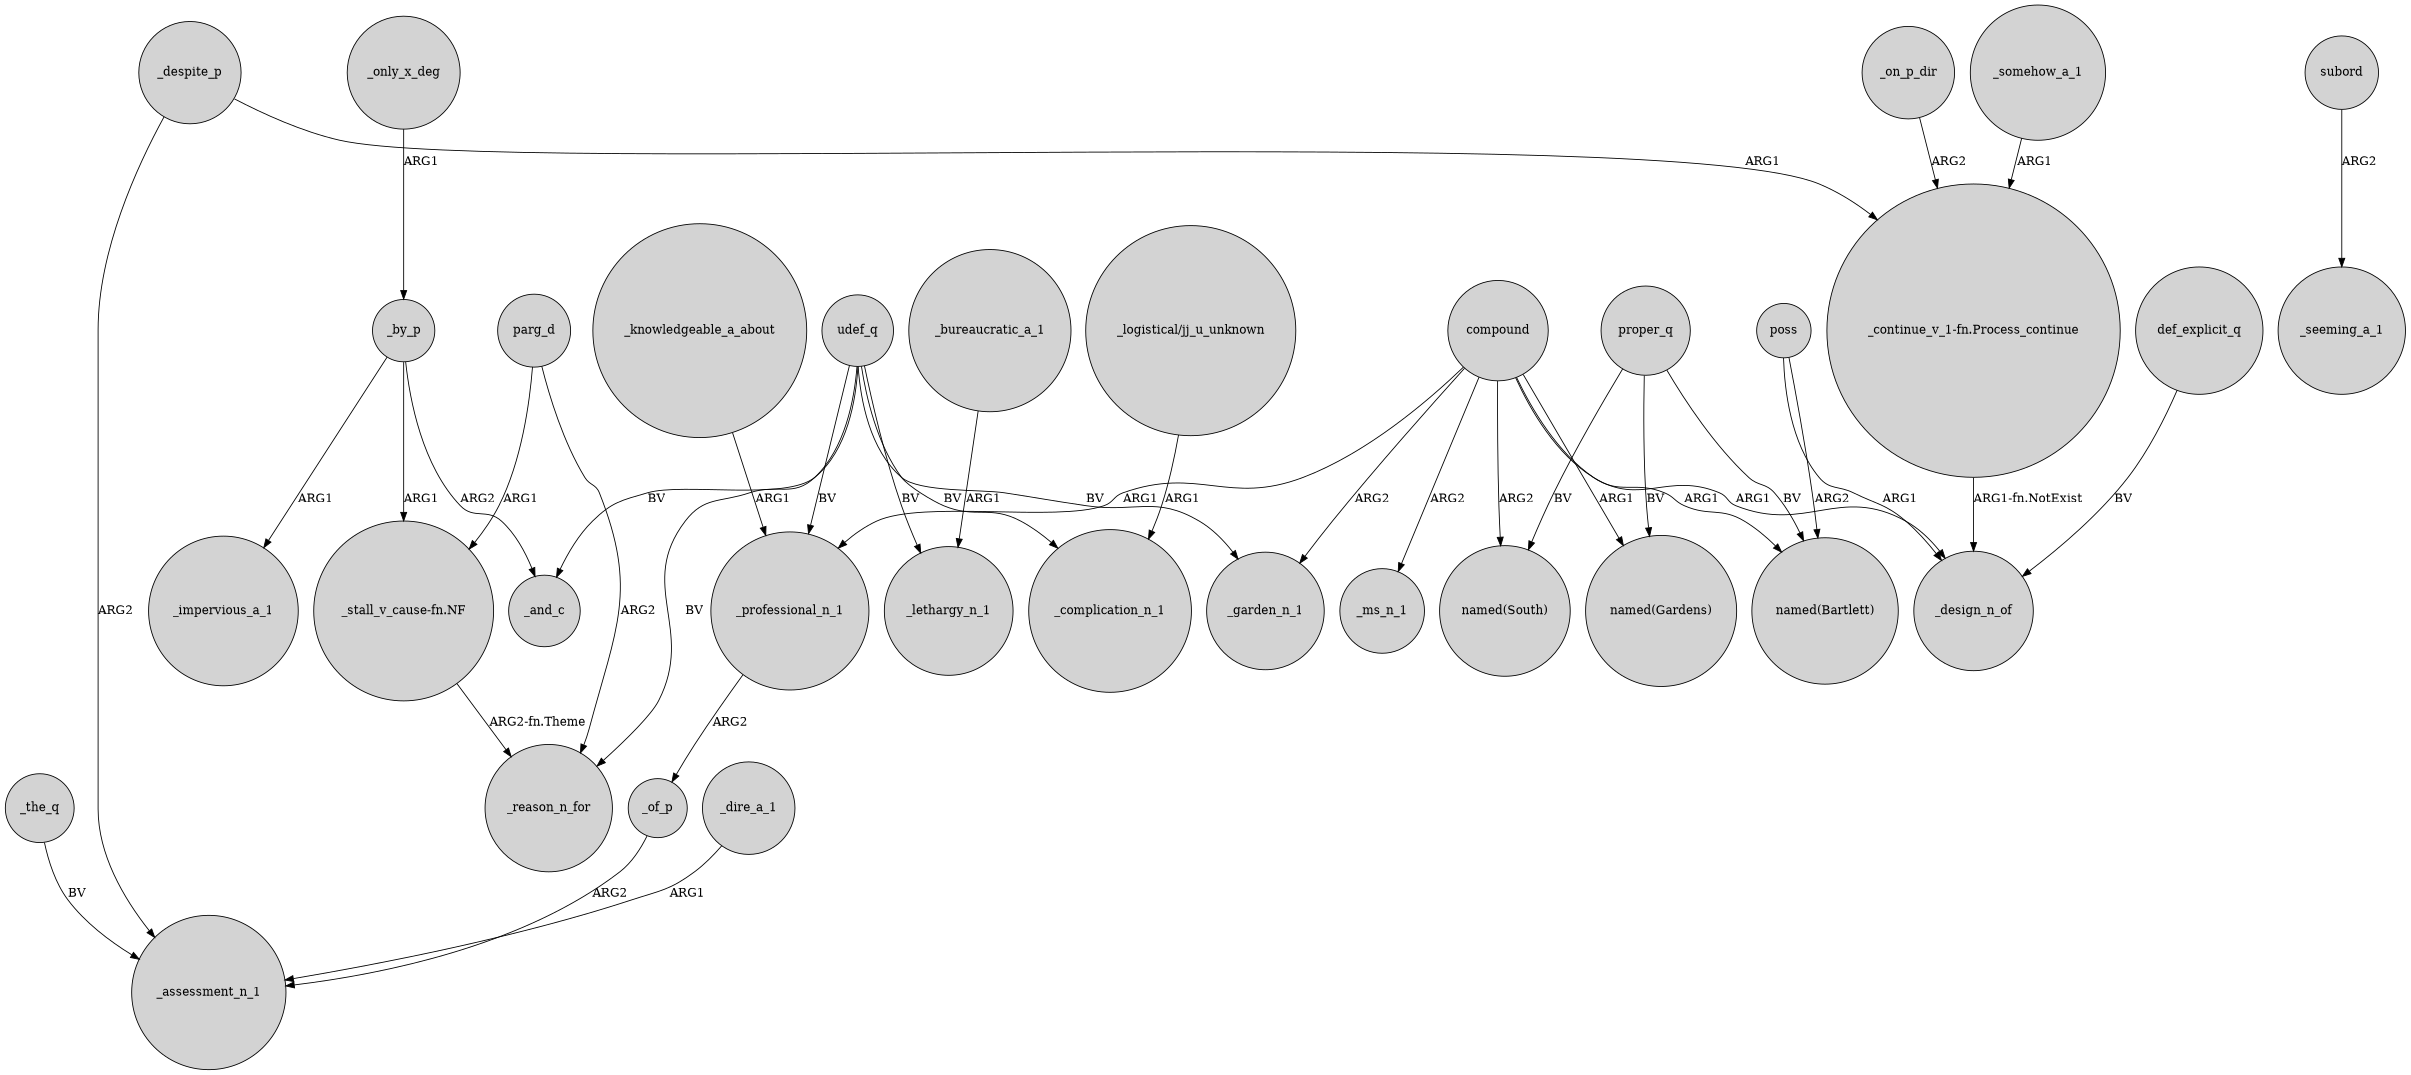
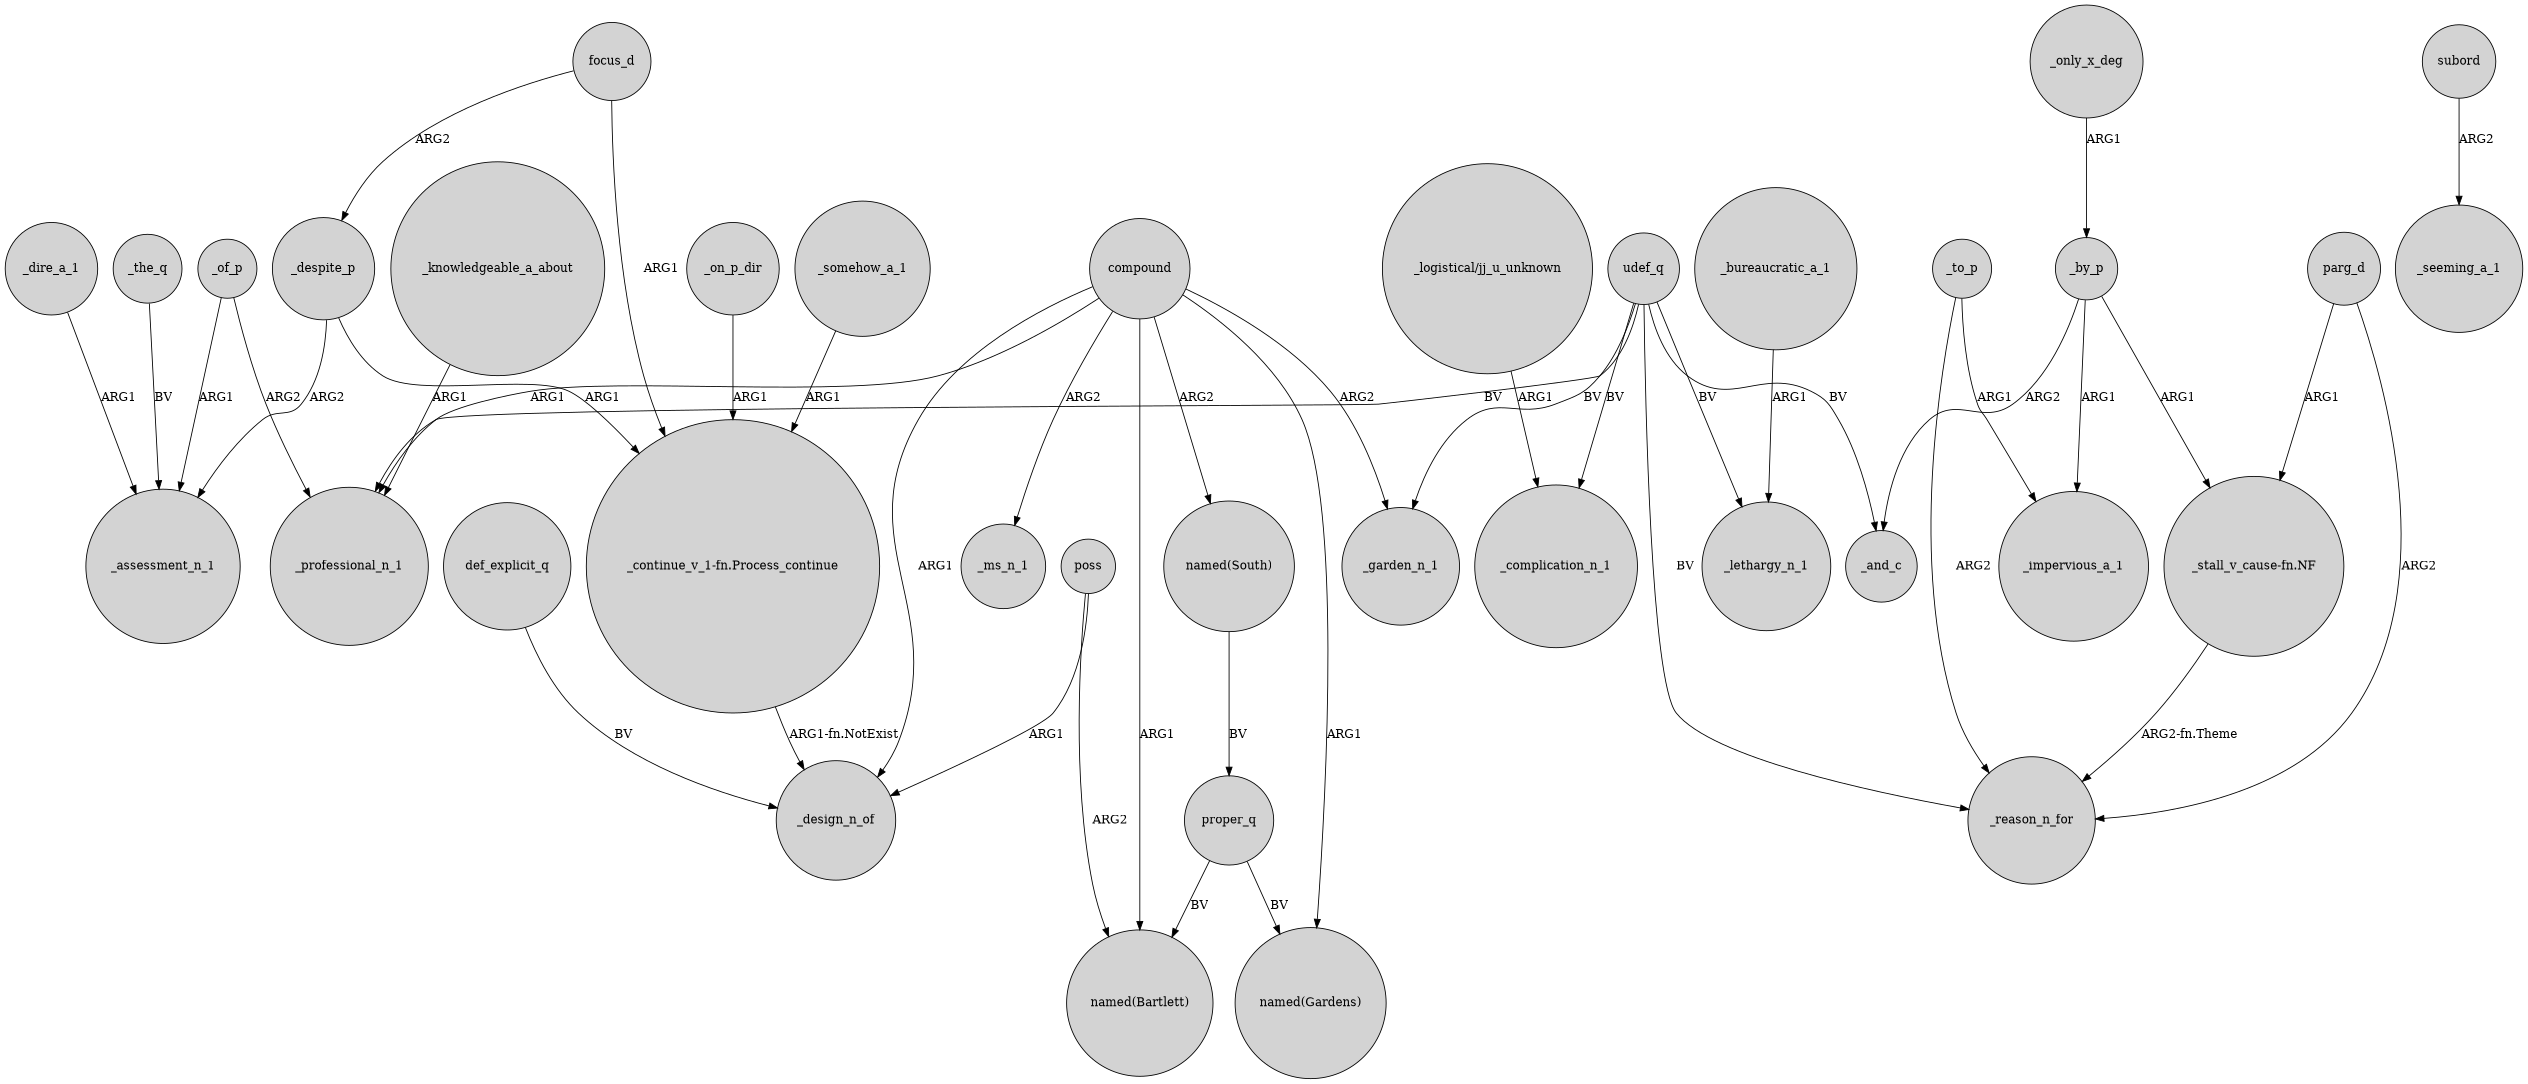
node "focus_d": added
edge "_on_p_dir" -> "_continue_v_1-fn.Process_continue": label "ARG2" -> "ARG1"
node "_to_p": added
edge "proper_q" -> "named(South)": reversed
edge "_professional_n_1" -> "_of_p": reversed
edge "_of_p" -> "_assessment_n_1": label "ARG2" -> "ARG1"
